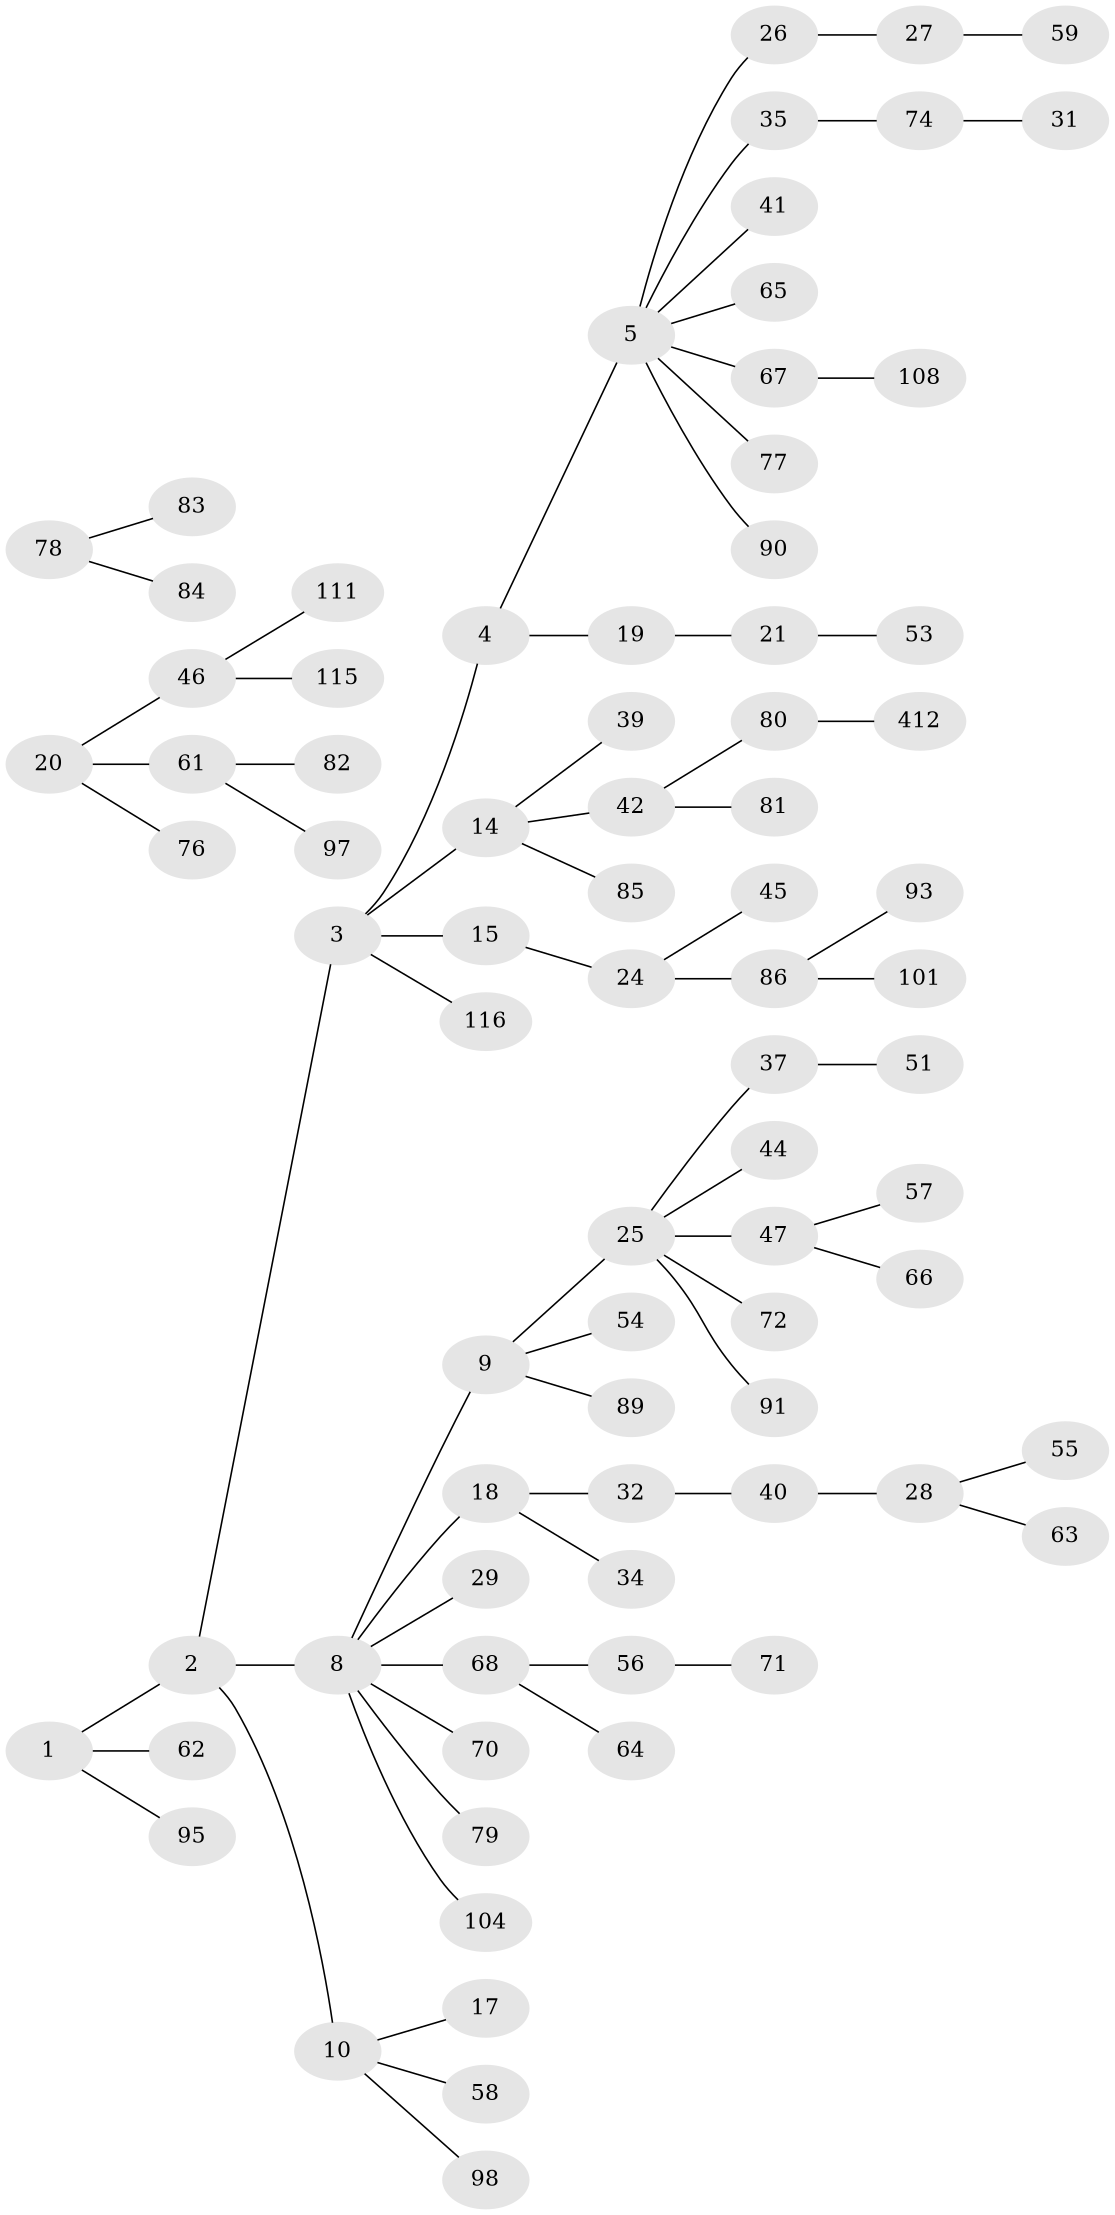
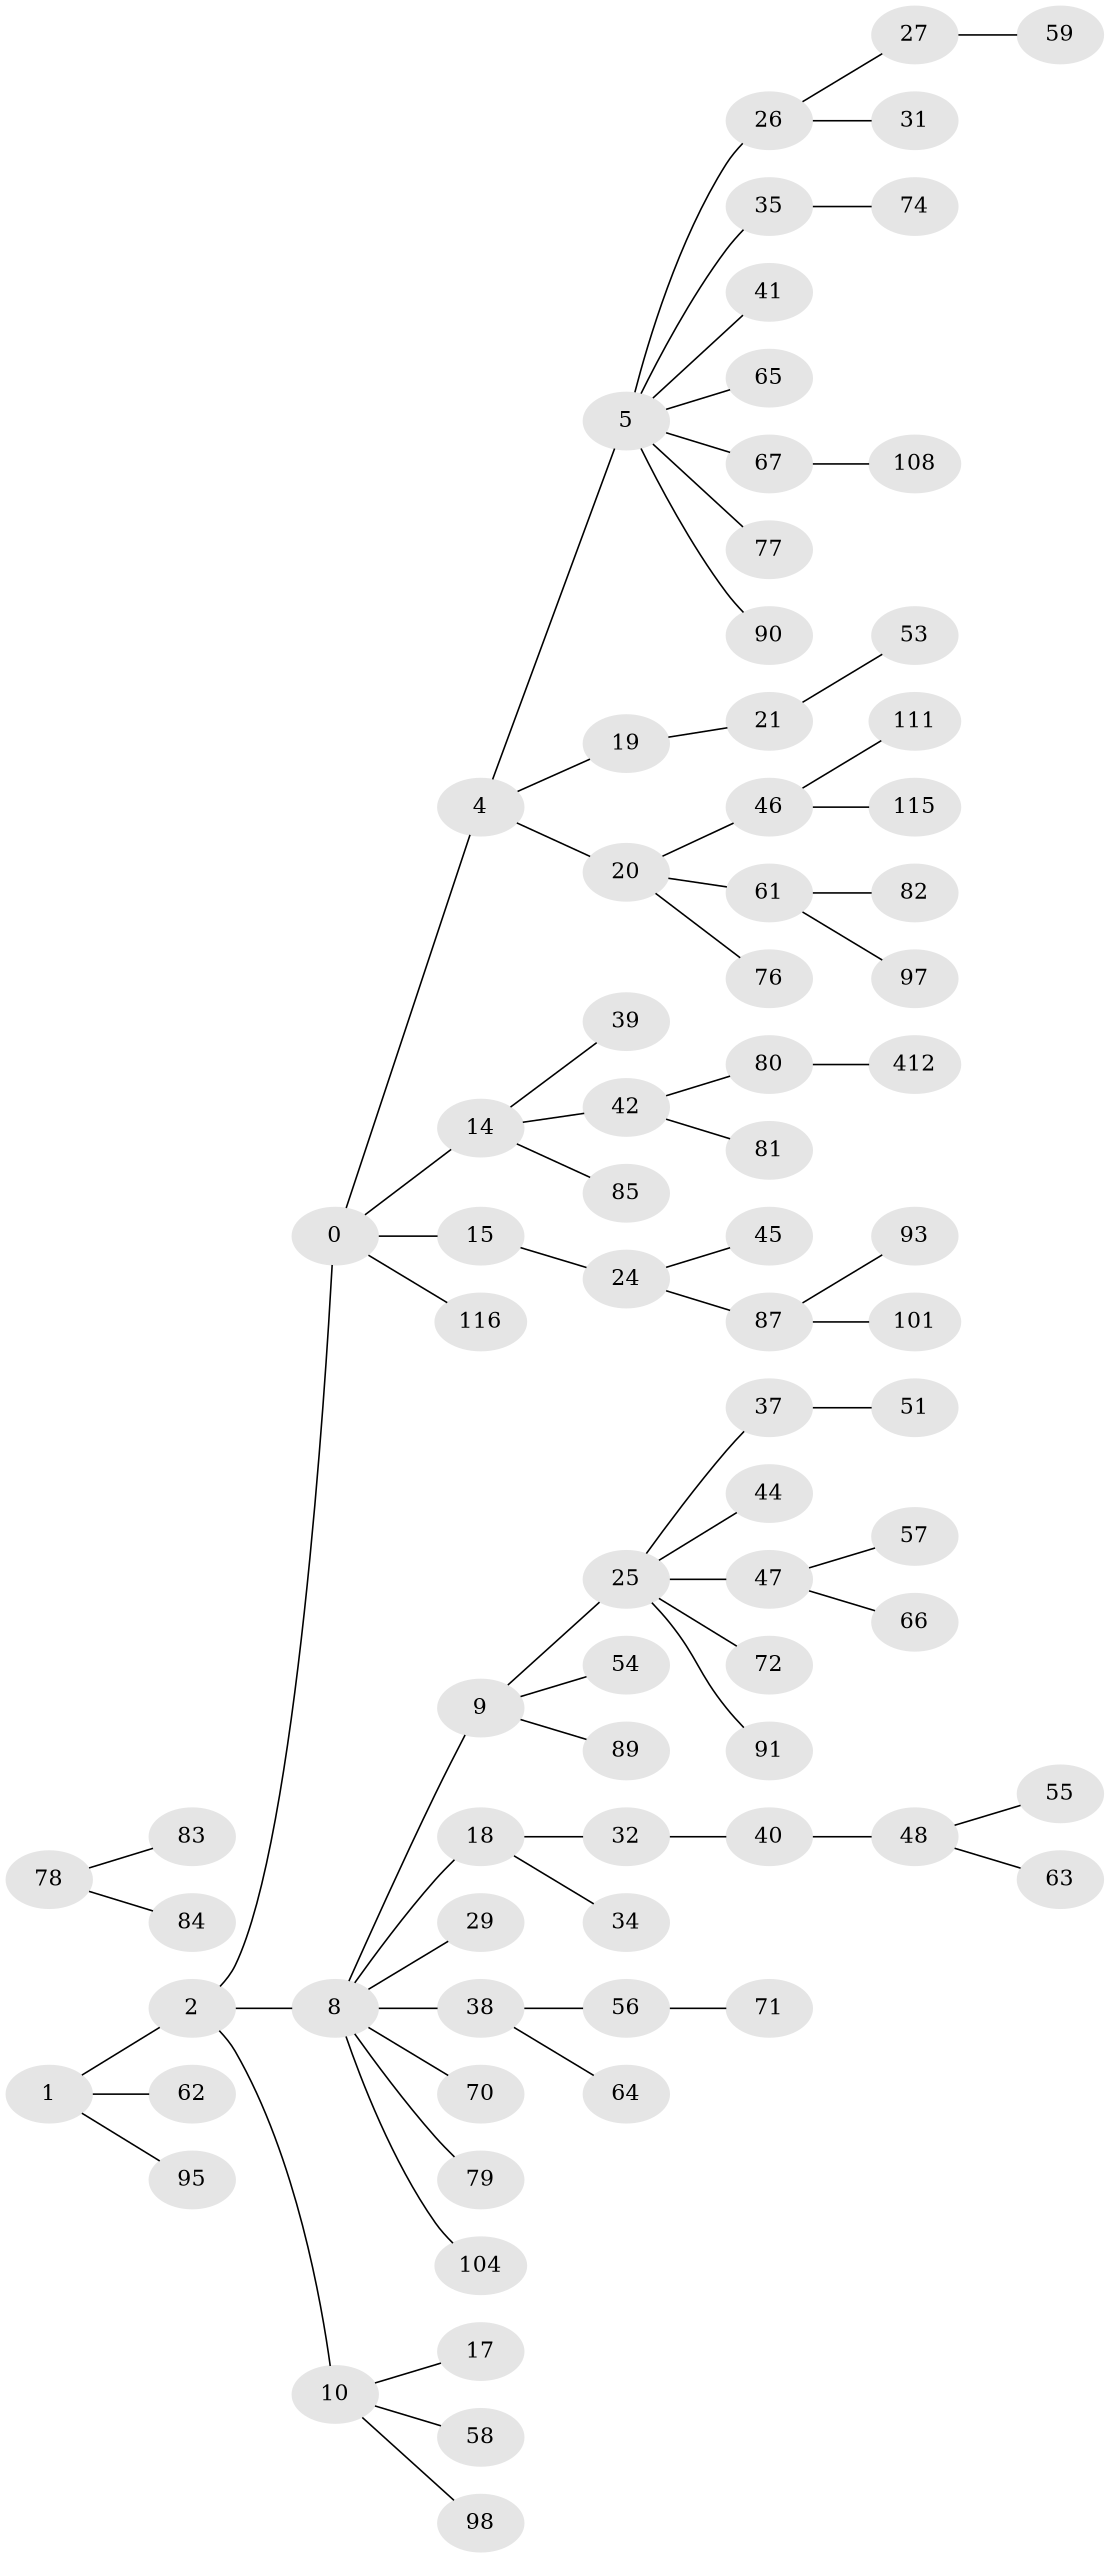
edge "74" -- "31": now "26" -- "31"
edge "4" -- "20": added
node "3": label "3" -> "0"
node "86": label "86" -> "87"
node "28": label "28" -> "48"
node "68": label "68" -> "38"
